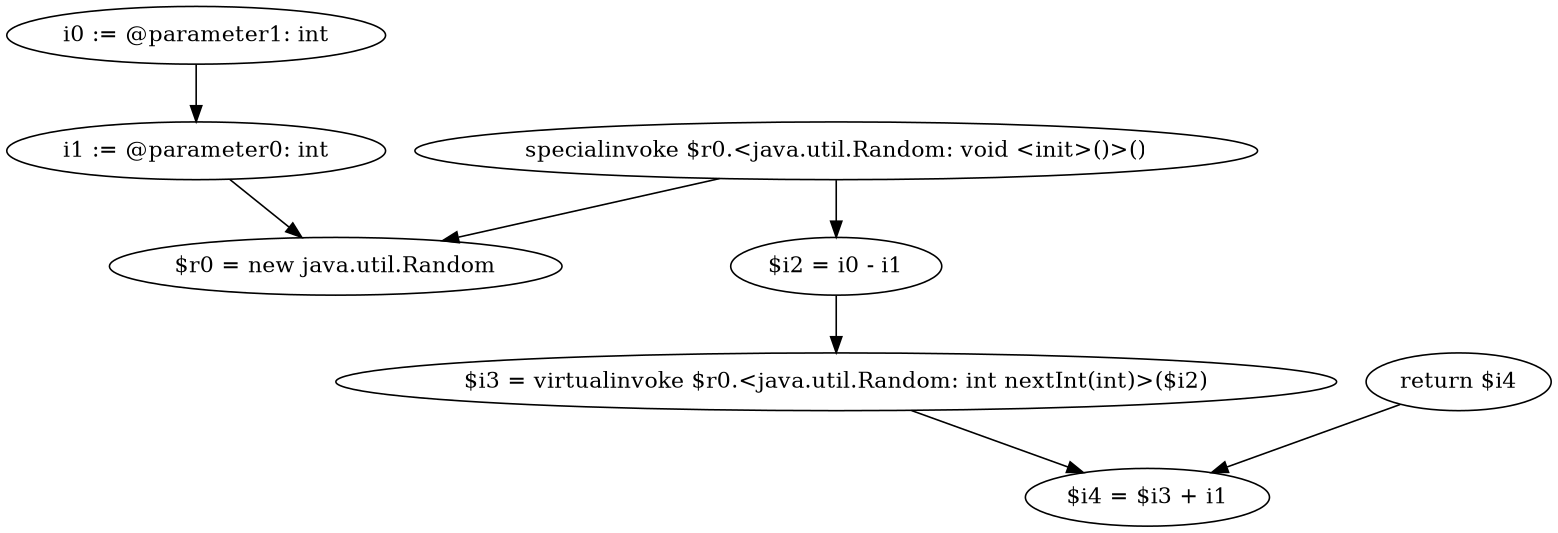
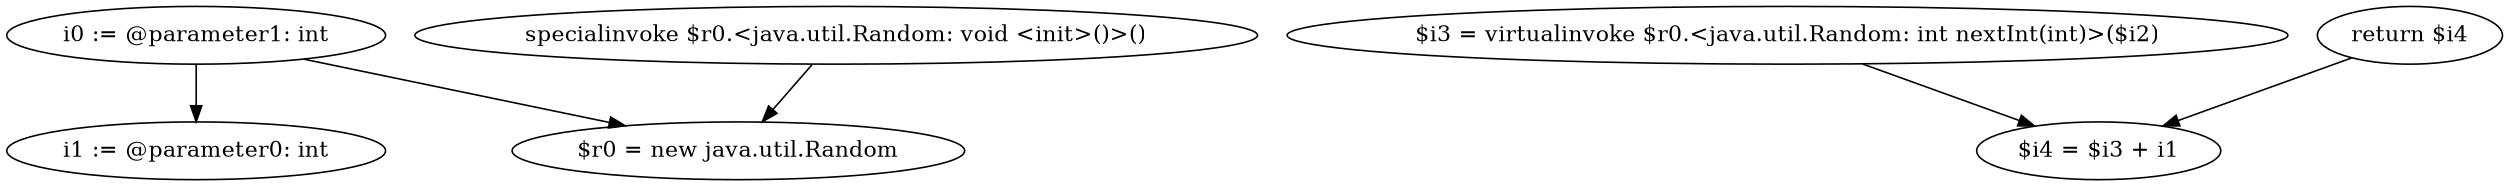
edge "i1 := @parameter0: int" -> "$r0 = new java.util.Random": now "i0 := @parameter1: int" -> "$r0 = new java.util.Random"
node "$i2 = i0 - i1": removed
